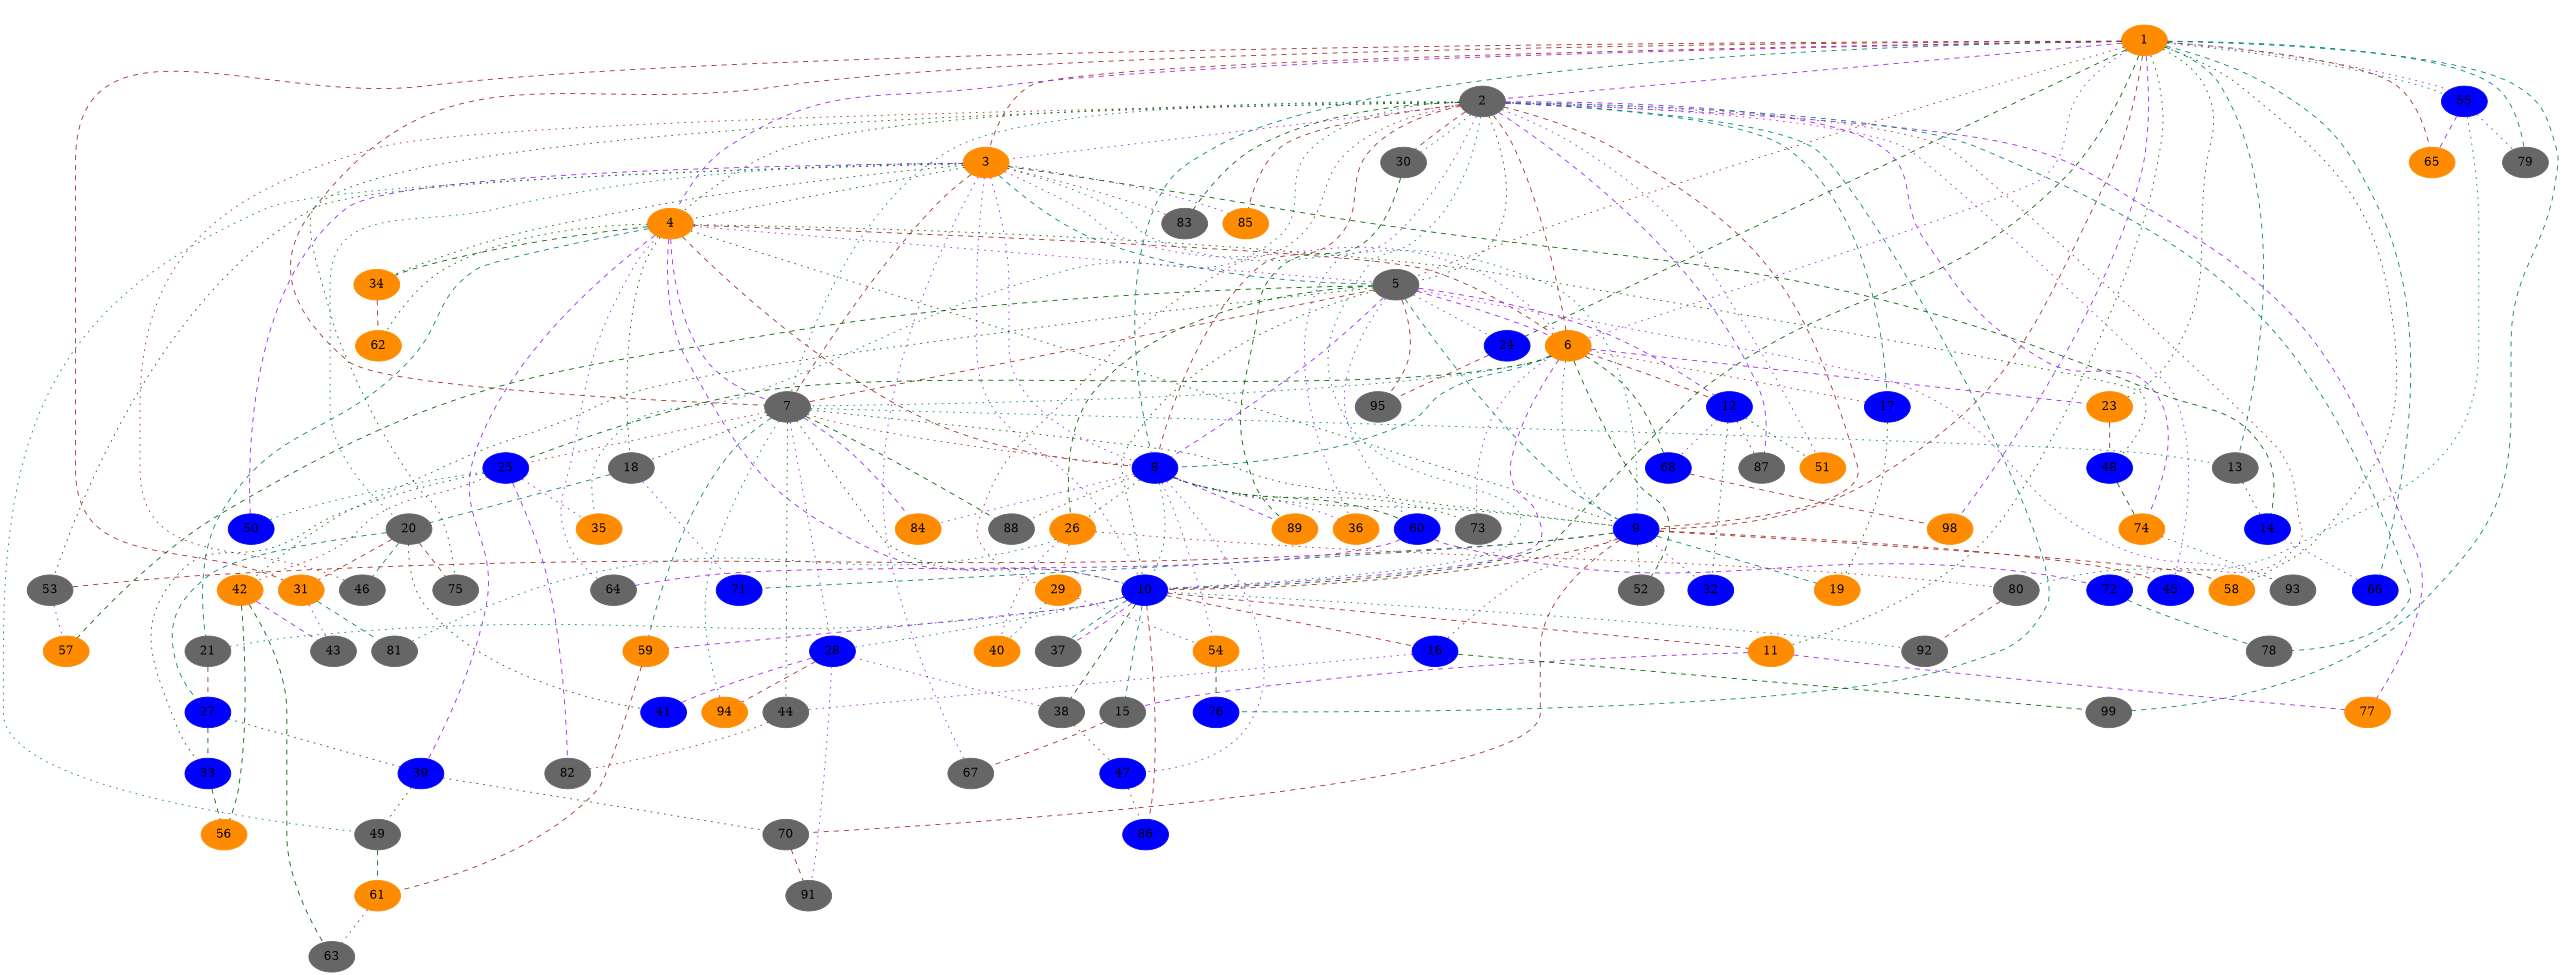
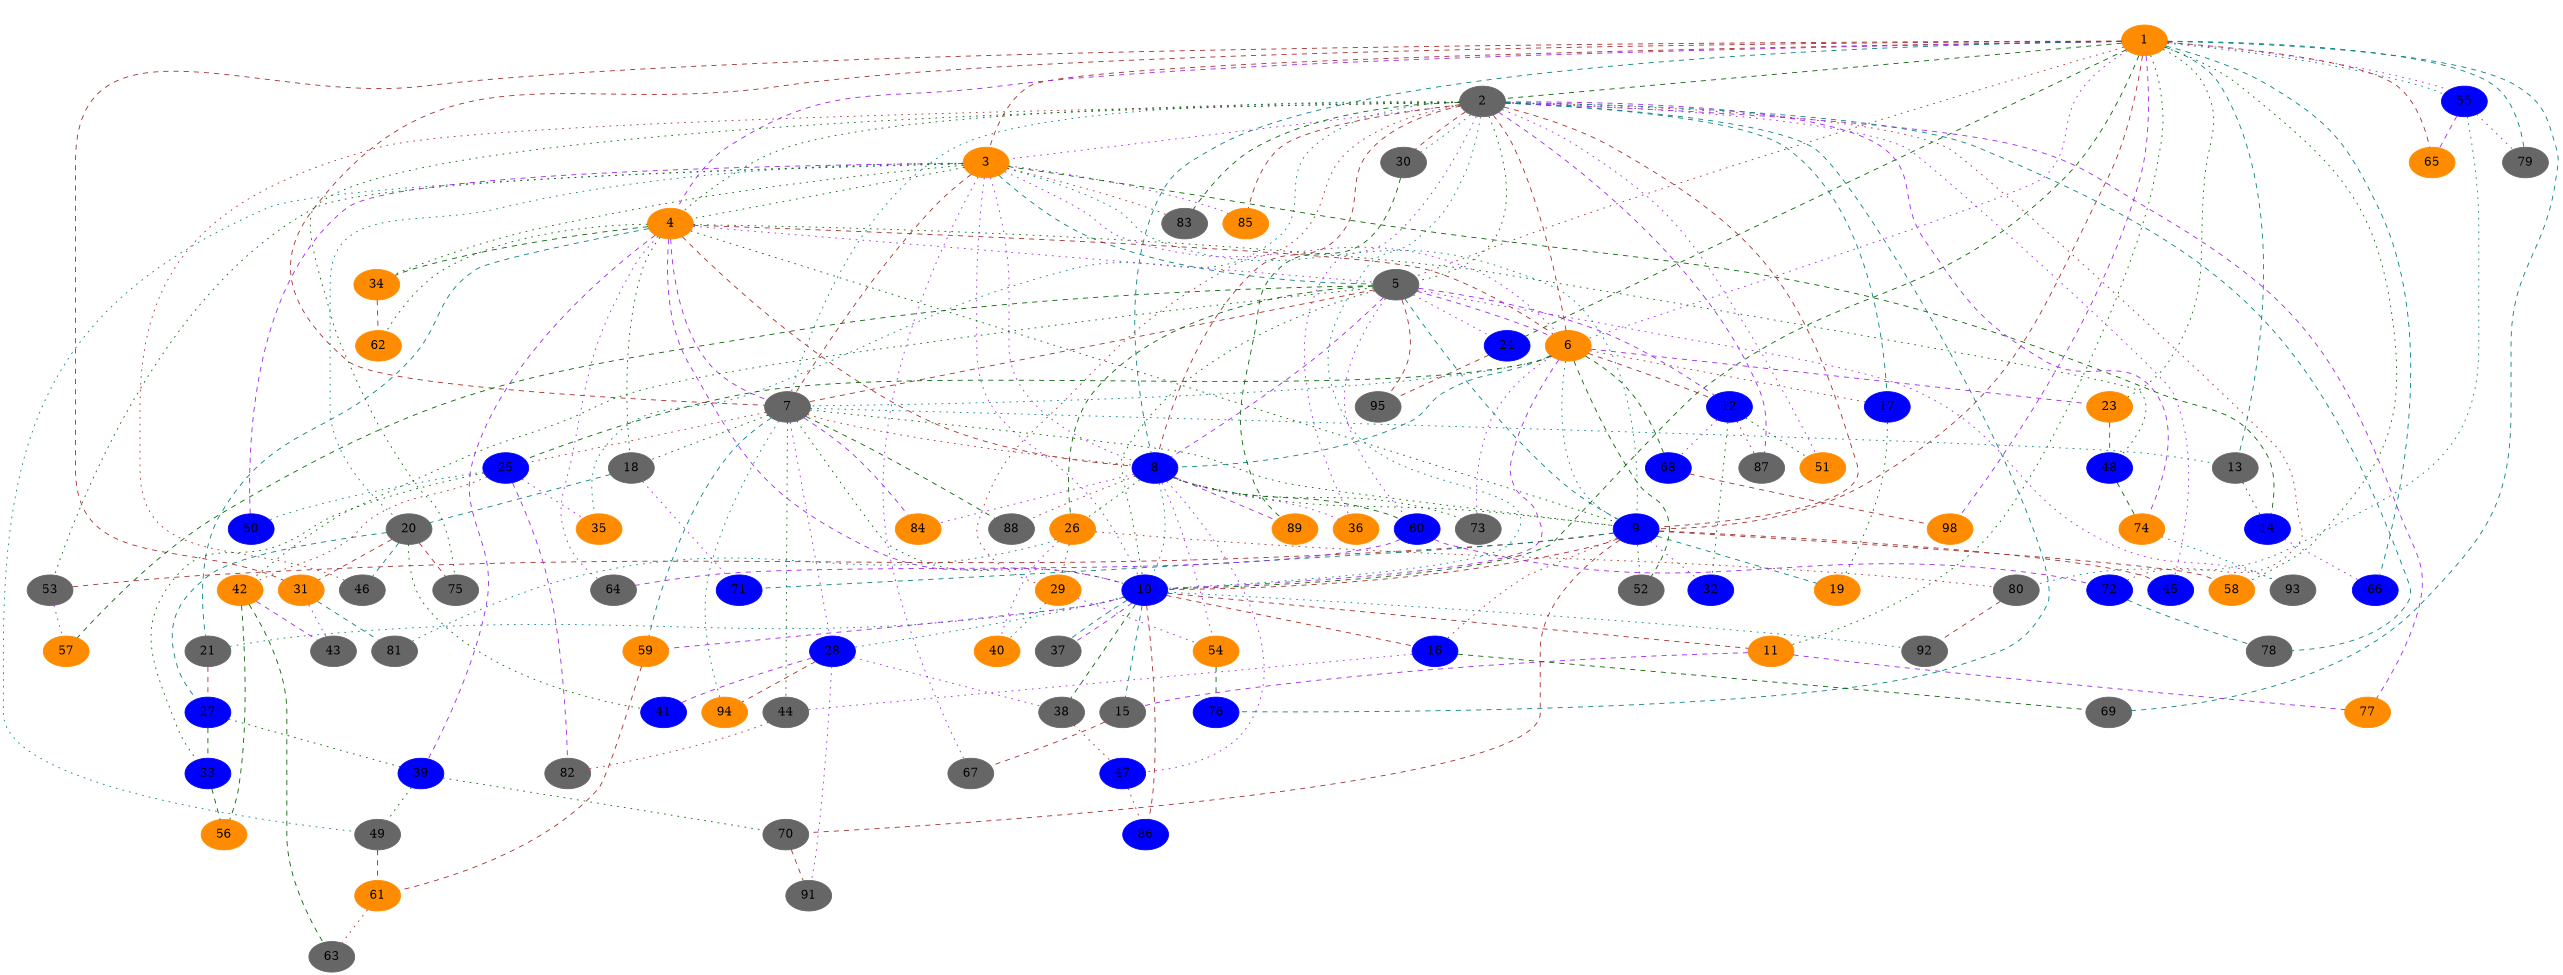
edge "1" -- "2": color purple -> darkgreen
node "99": label "99" -> "69"
